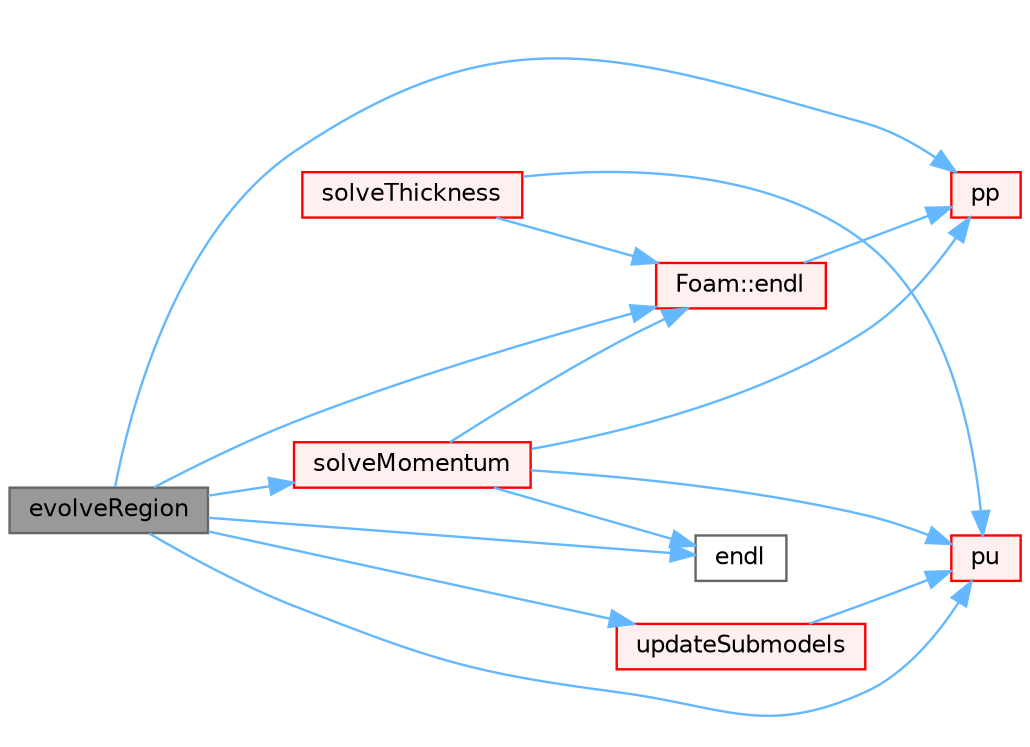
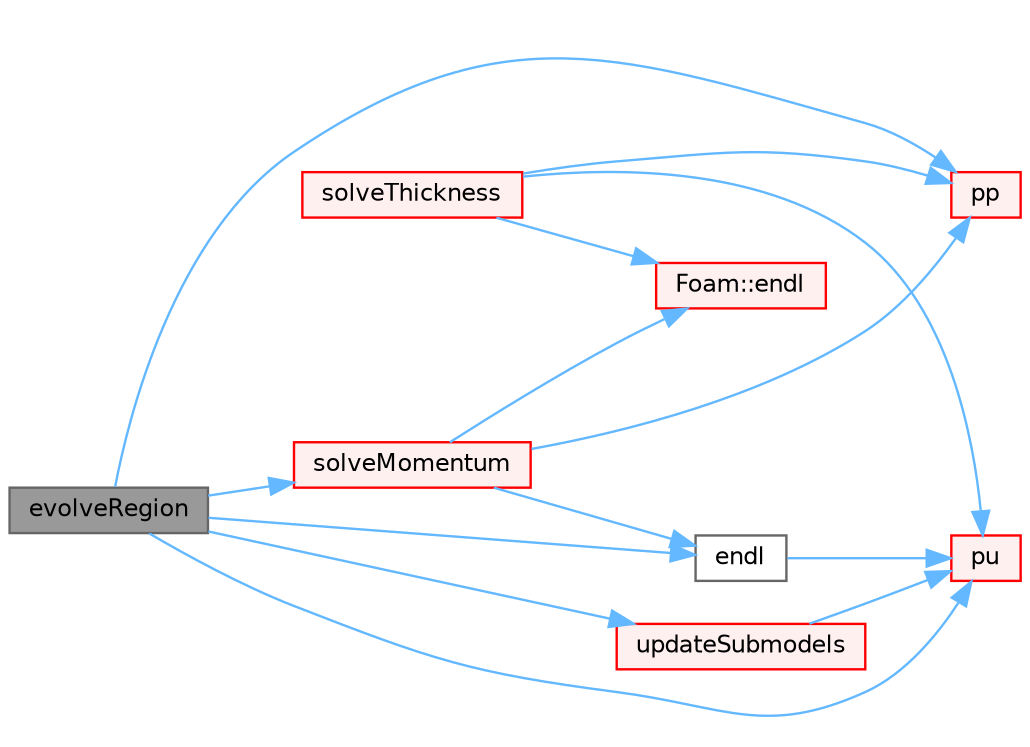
edge "Foam::endl" -> "pp": now "solveThickness" -> "pp"
edge "evolveRegion" -> "Foam::endl": removed
edge "solveMomentum" -> "pu": now "endl" -> "pu"
